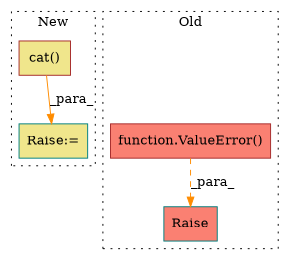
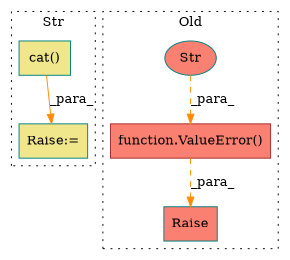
cluster "New": label "New" -> "Str"
node "cat()": color brown -> teal
node "Str": added
